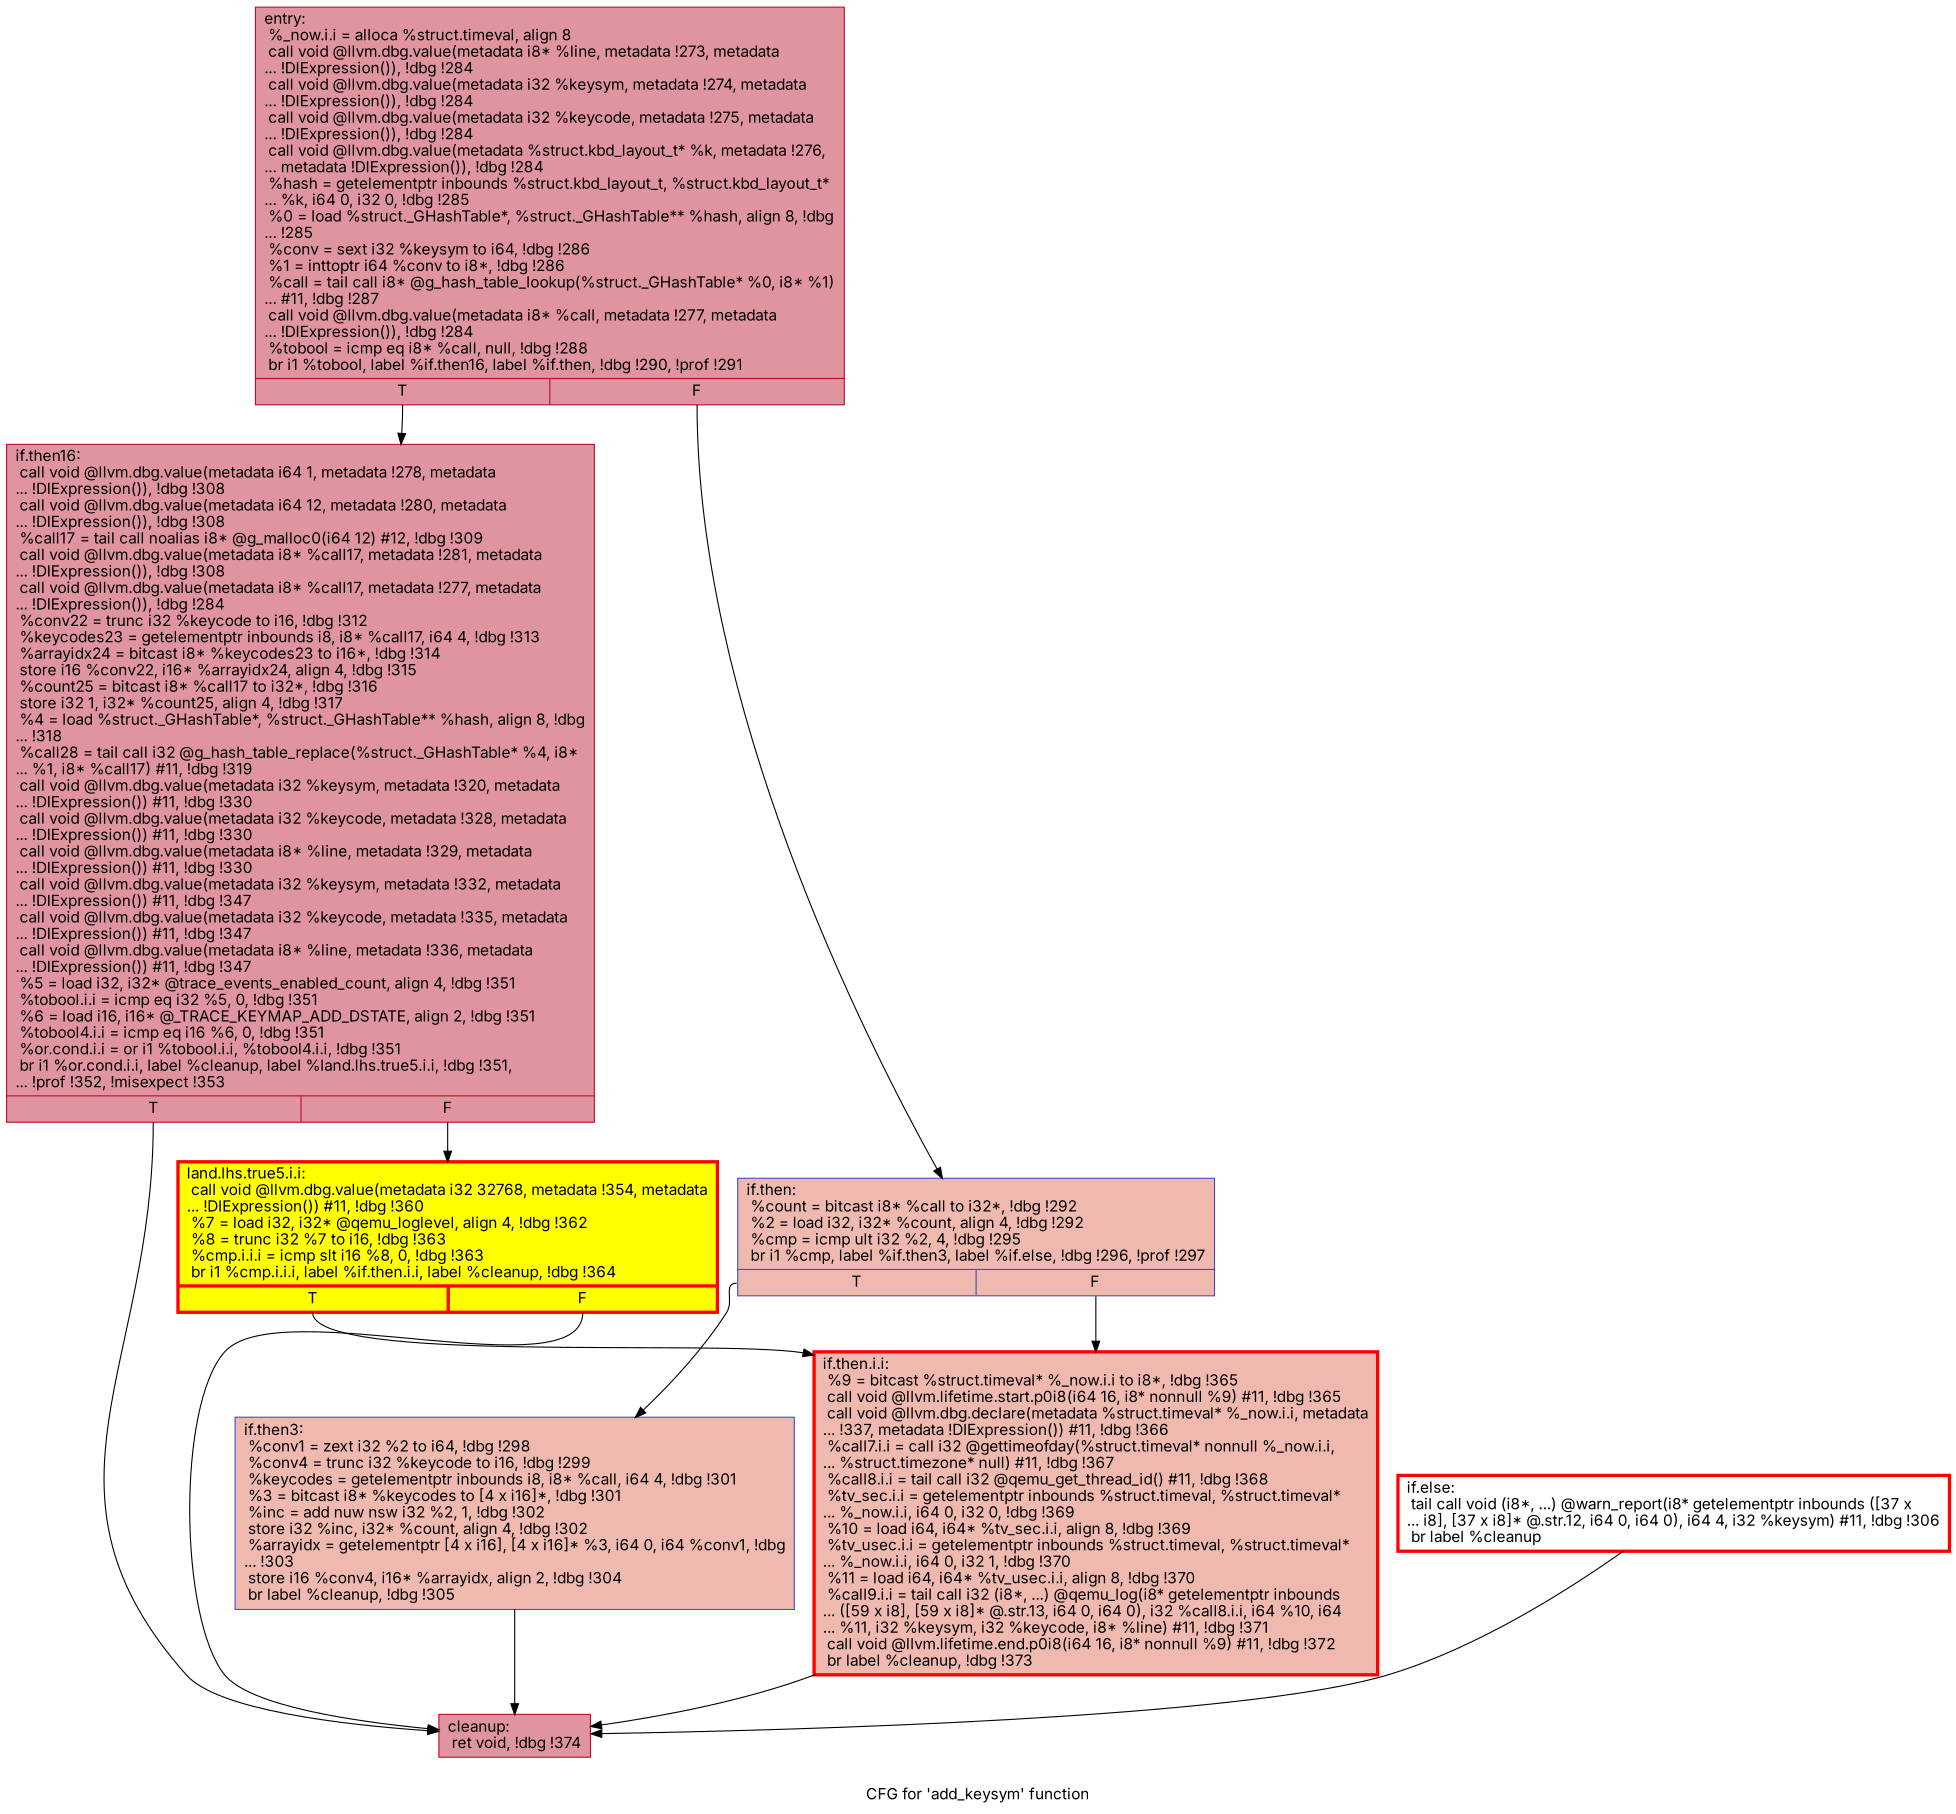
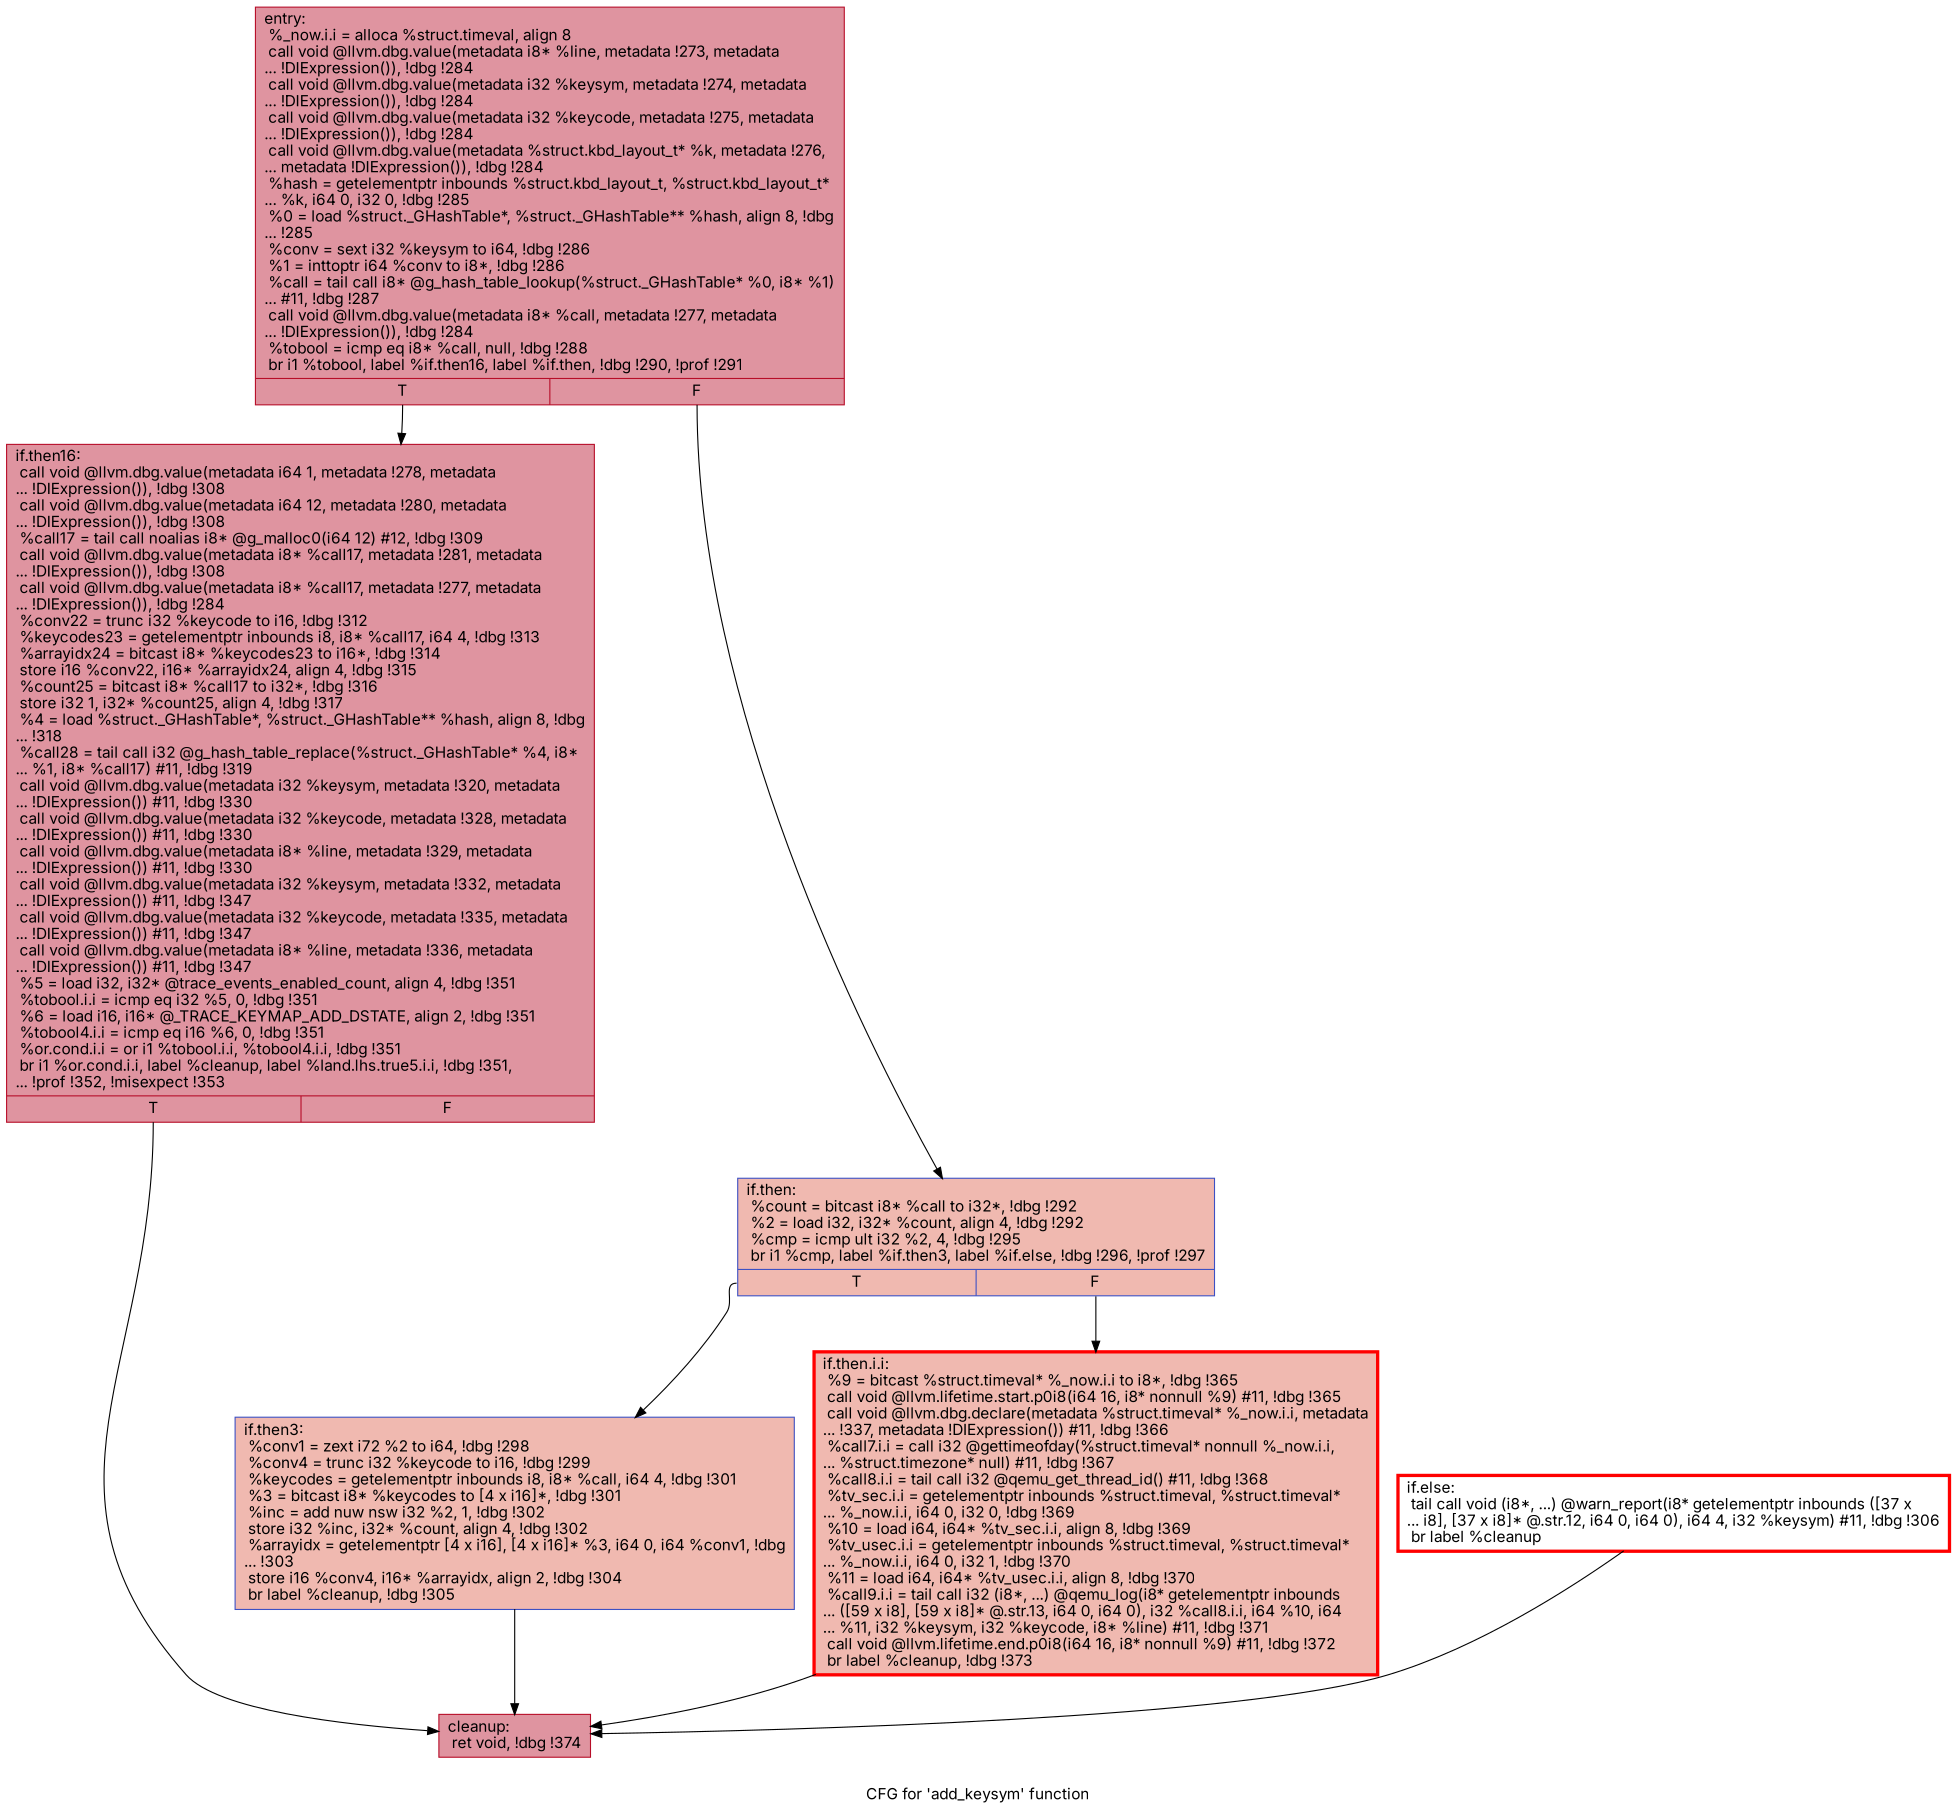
node "land.lhs.true5.i.i:": removed
node "if.then3:": text "%conv1 = zext i32 %2 to i64, !dbg !298" -> "%conv1 = zext i72 %2 to i64, !dbg !298"
